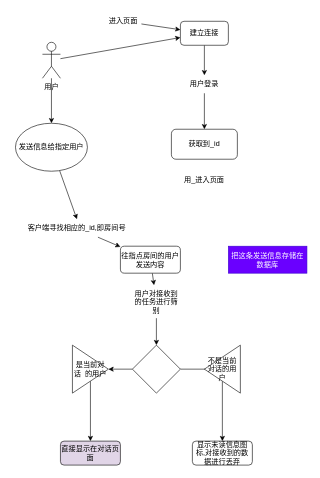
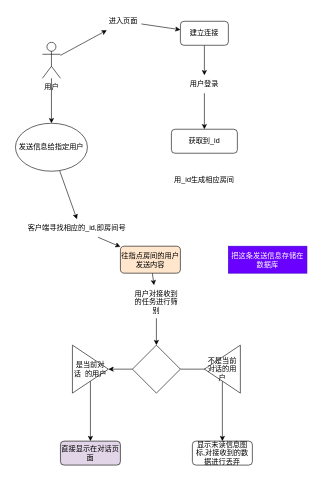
edge "用户" -> "建立连接": now "用户" -> "进入页面"
node "获取到_id": size 66x30 -> 66x24
node "用_进入页面": label "用_进入页面" -> "用_id生成相应房间"
node "往指点房间的用户发送内容": fillcolor #ffffff -> #ffe6cc
